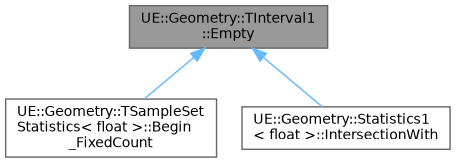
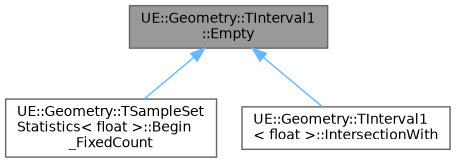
node "UE::Geometry::Statistics1 < float >::IntersectionWith": label "UE::Geometry::Statistics1 < float >::IntersectionWith" -> "UE::Geometry::TInterval1 < float >::IntersectionWith"
